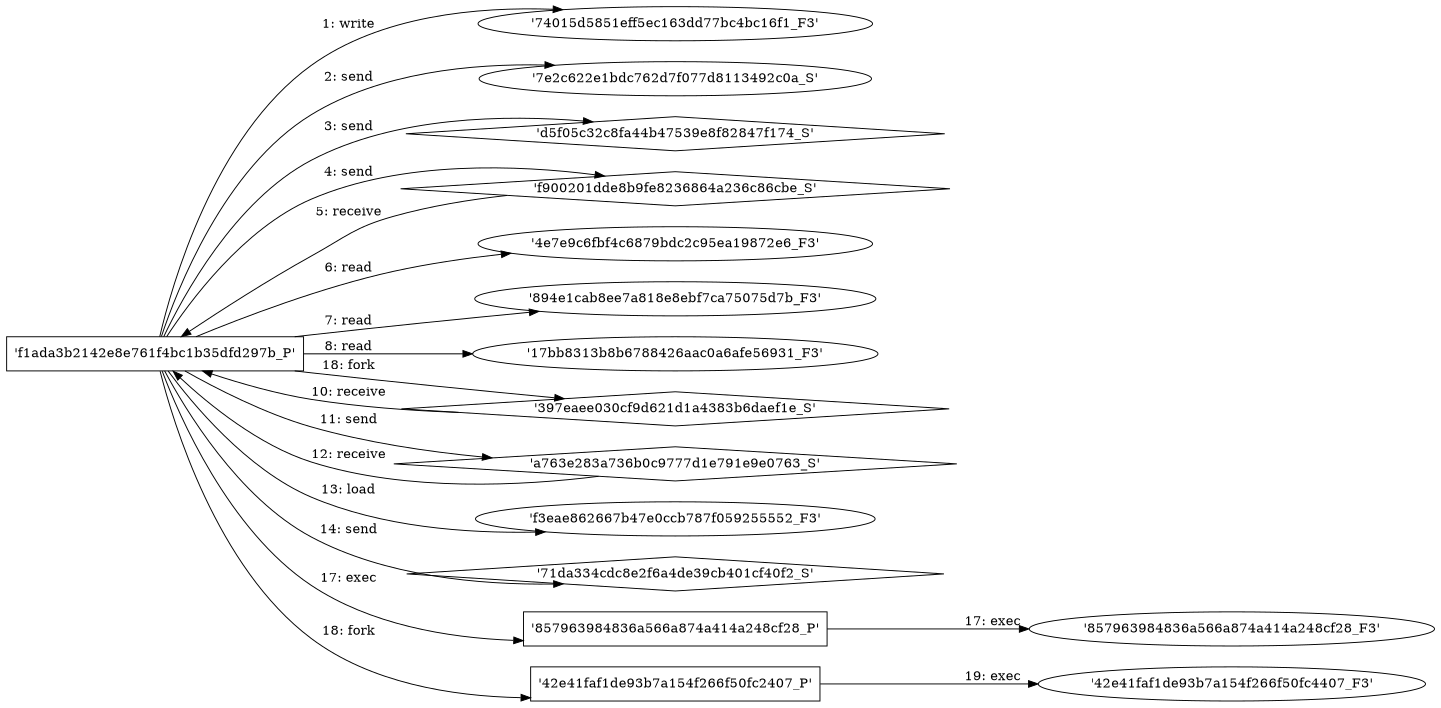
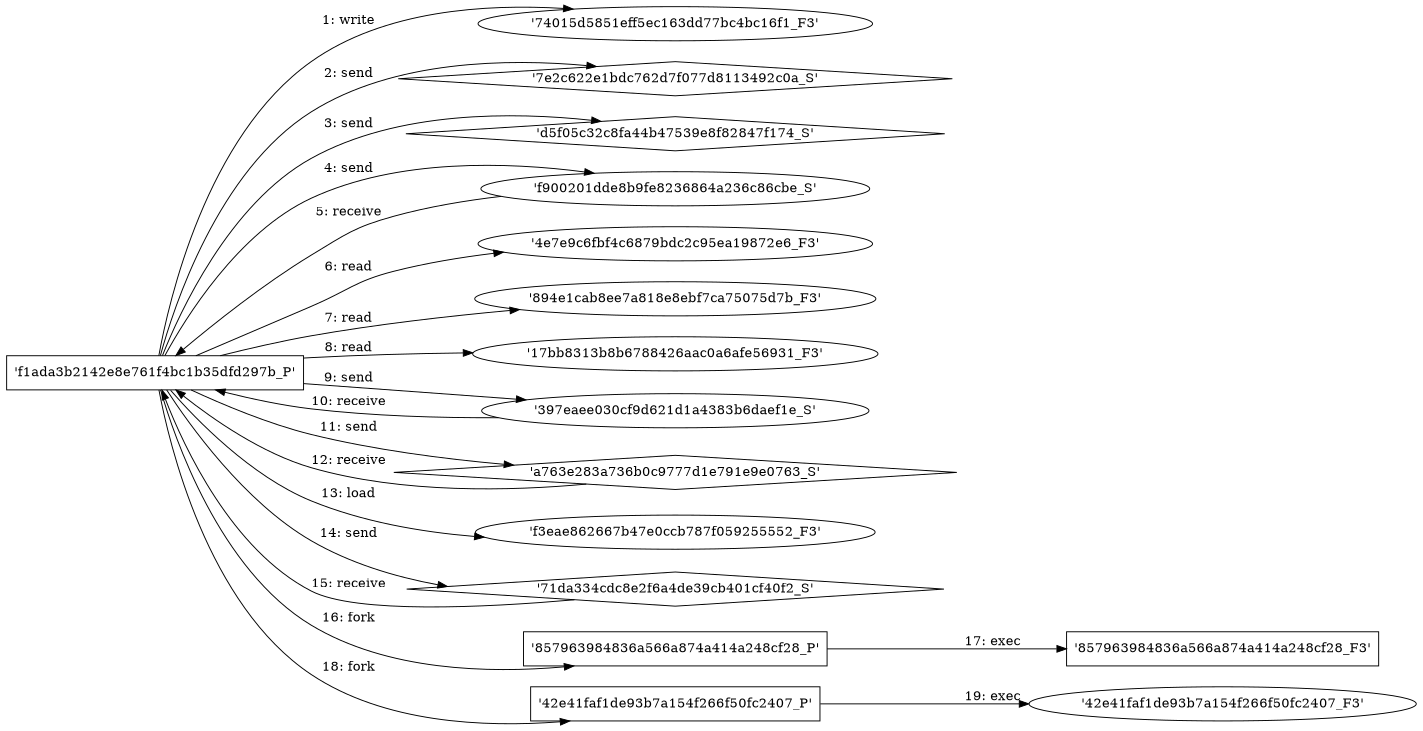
node "'7e2c622e1bdc762d7f077d8113492c0a_S'": shape ellipse -> diamond
node "'f900201dde8b9fe8236864a236c86cbe_S'": shape diamond -> ellipse
edge "'f1ada3b2142e8e761f4bc1b35dfd297b_P'" -> "'397eaee030cf9d621d1a4383b6daef1e_S'": label "18: fork" -> "9: send"
node "'397eaee030cf9d621d1a4383b6daef1e_S'": shape diamond -> ellipse
edge "'f1ada3b2142e8e761f4bc1b35dfd297b_P'" -> "'857963984836a566a874a414a248cf28_P'": label "17: exec" -> "16: fork"
edge "'71da334cdc8e2f6a4de39cb401cf40f2_S'" -> "'f1ada3b2142e8e761f4bc1b35dfd297b_P'": added, label "15: receive"
node "'857963984836a566a874a414a248cf28_F3'": shape ellipse -> box
node "'42e41faf1de93b7a154f266f50fc4407_F3'": label "'42e41faf1de93b7a154f266f50fc4407_F3'" -> "'42e41faf1de93b7a154f266f50fc2407_F3'"
